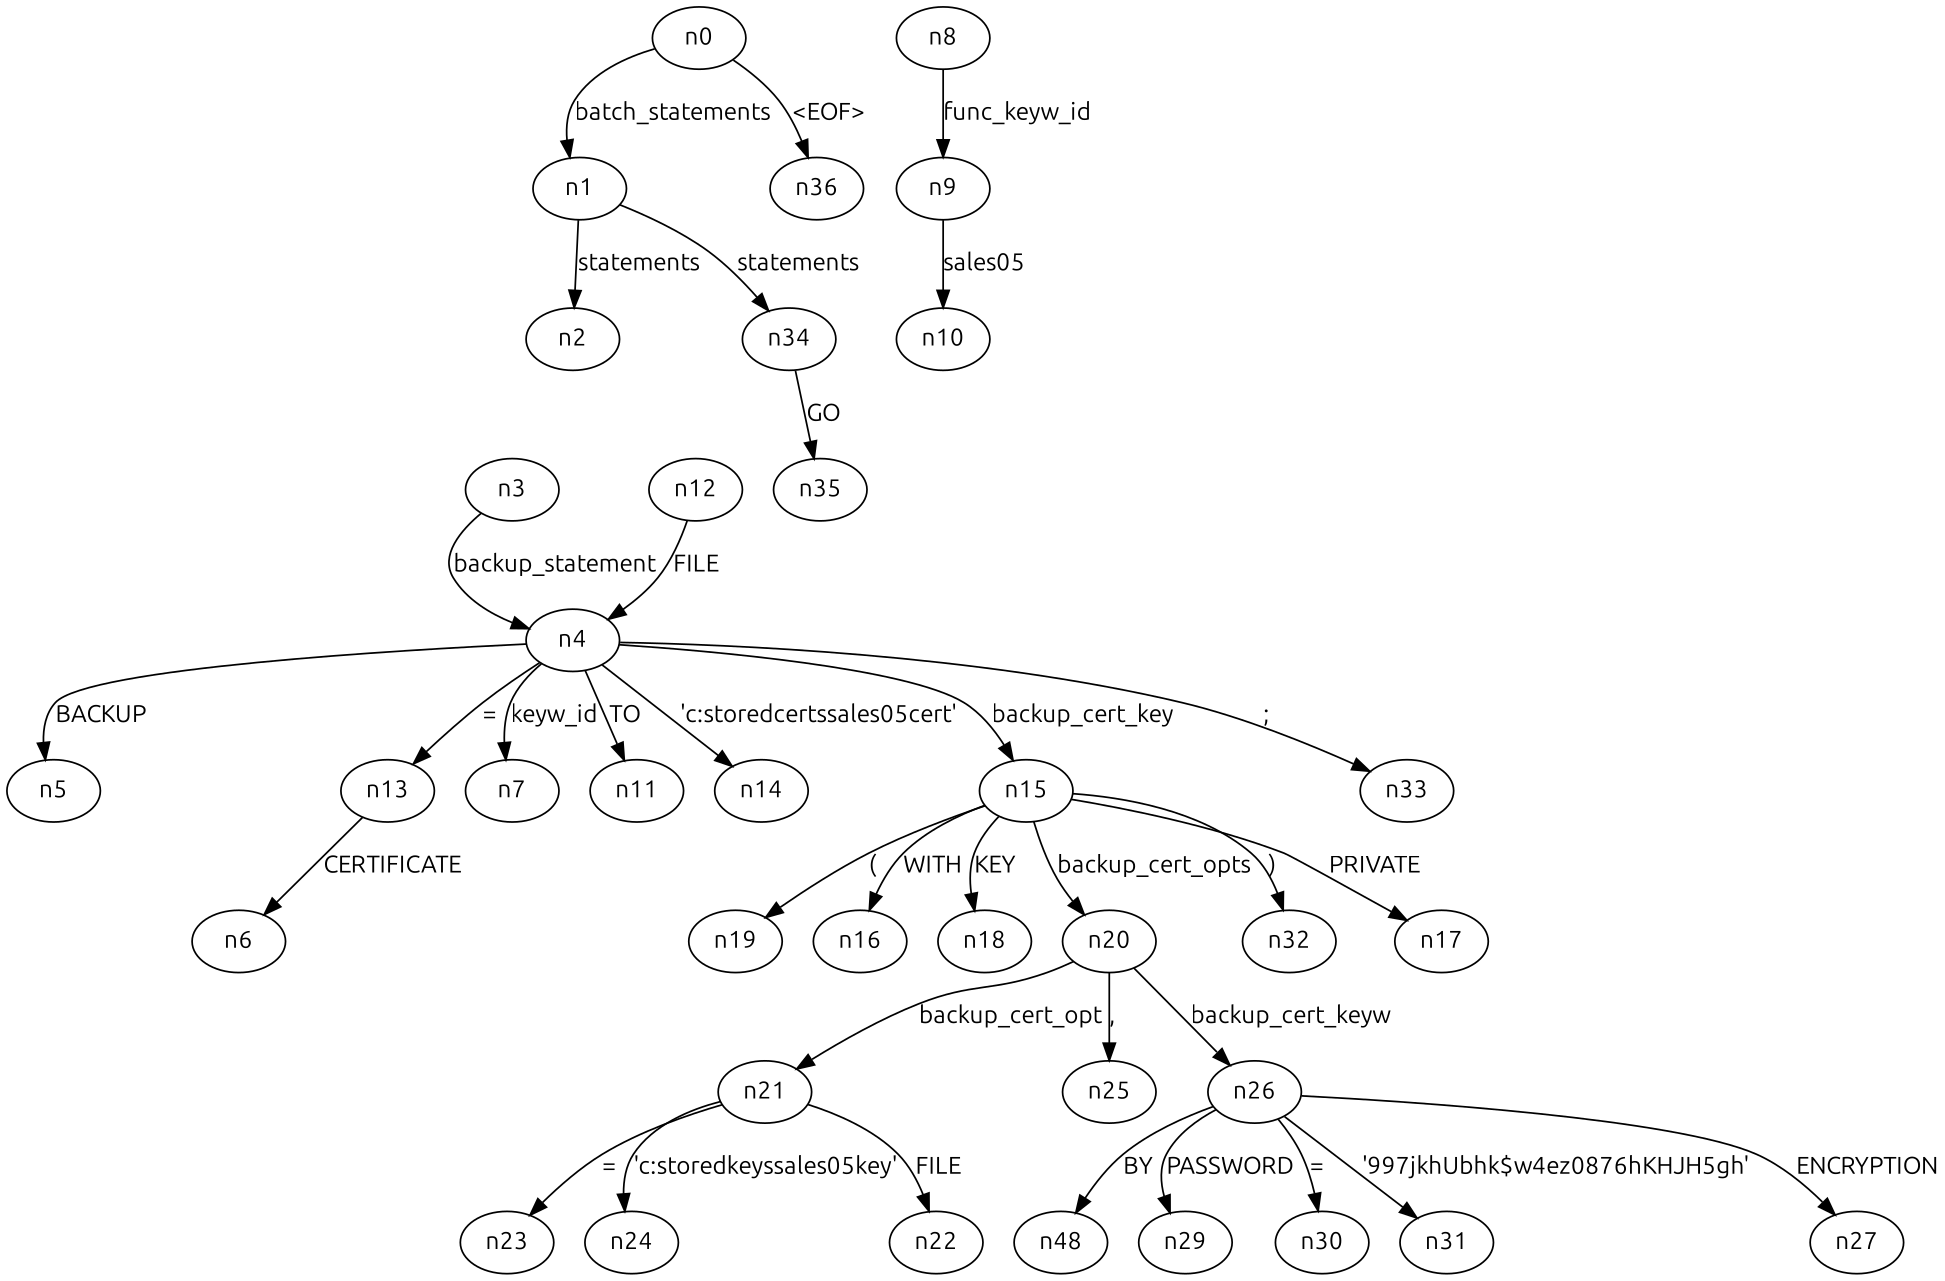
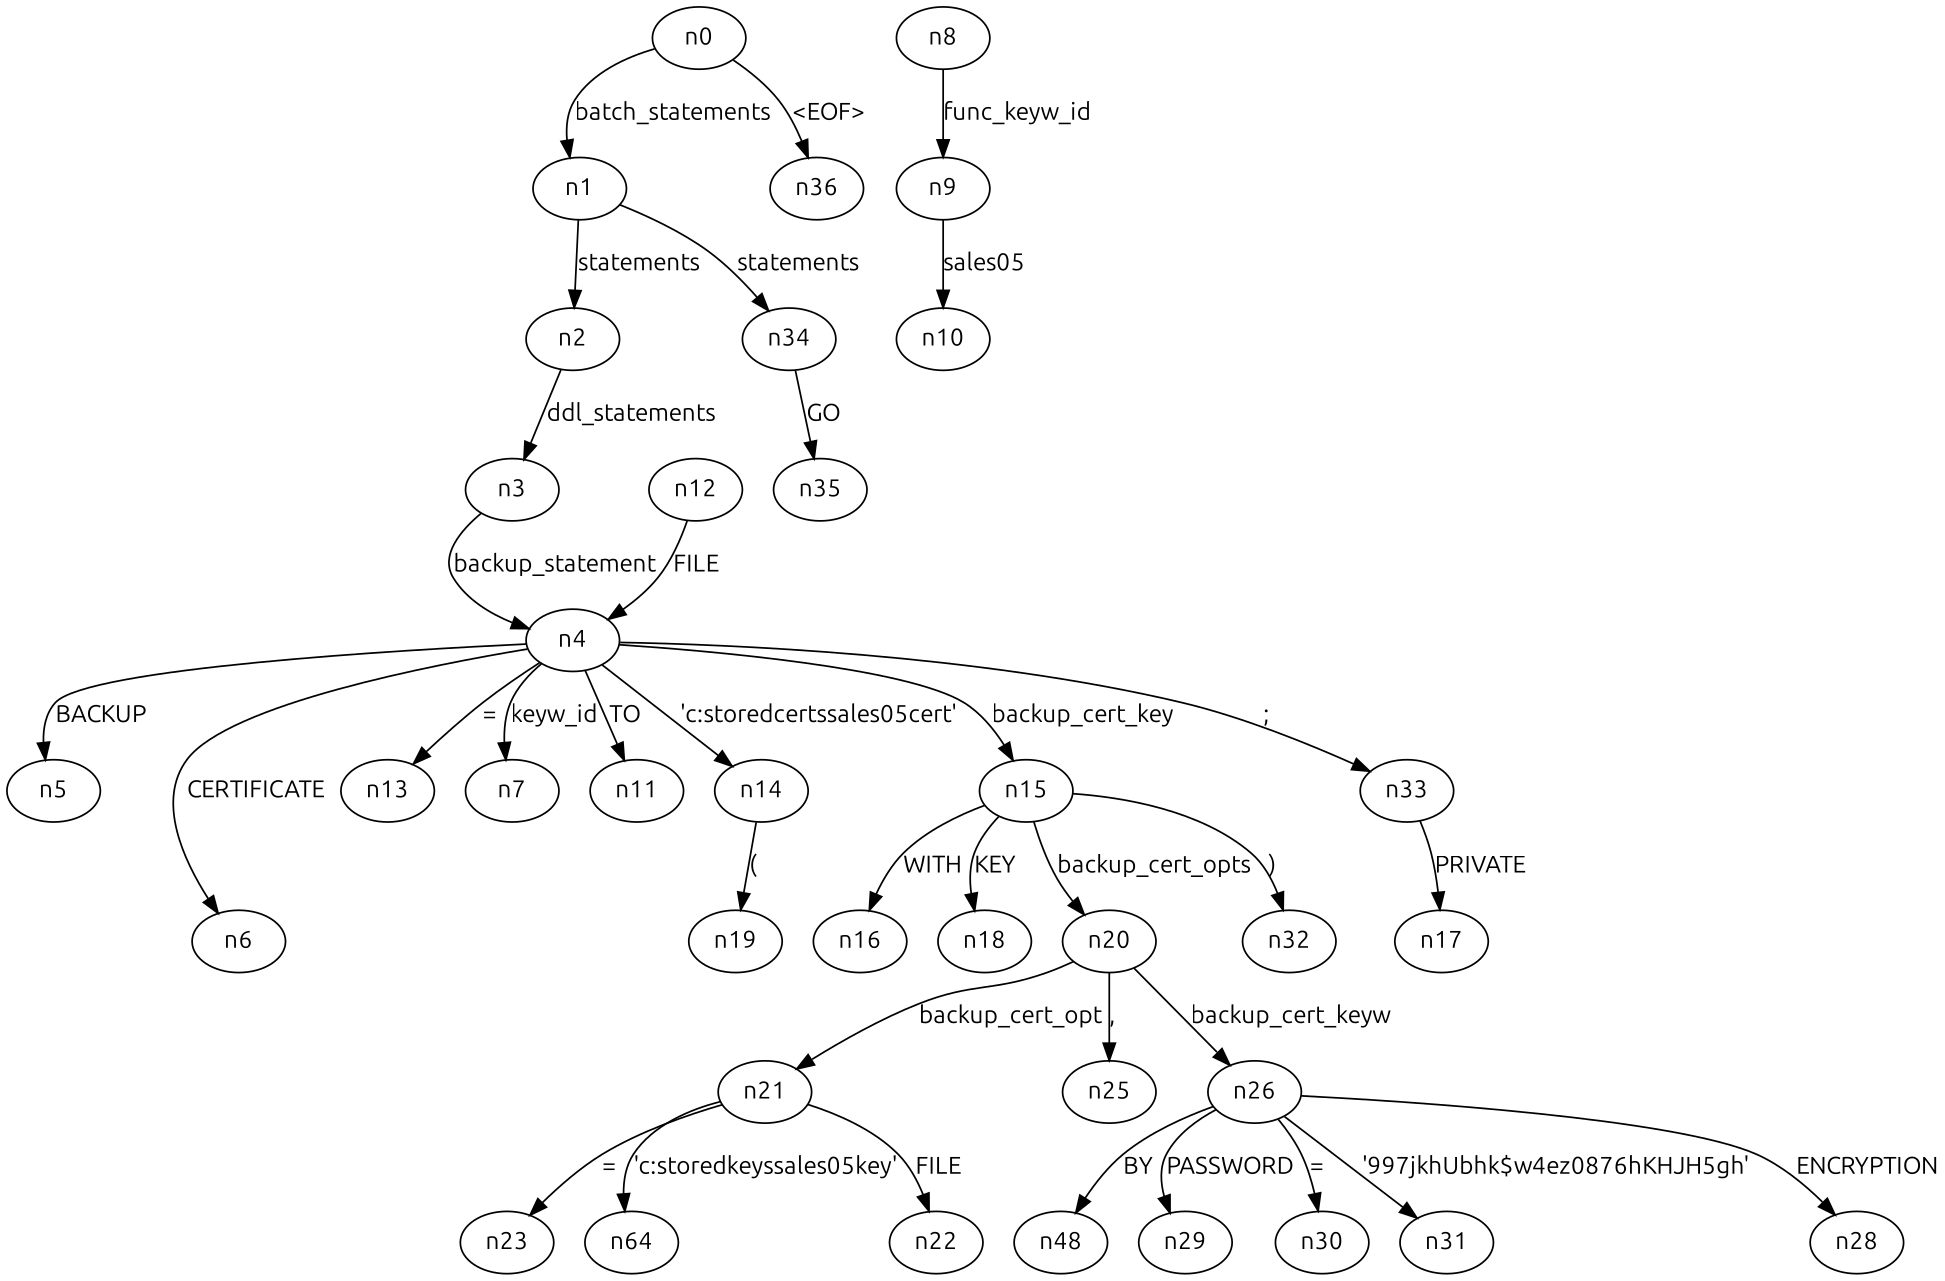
edge "n2" -> "n3": added, label "ddl_statements"
edge "n15" -> "n17": now "n33" -> "n17"
edge "n15" -> "n19": now "n14" -> "n19"
edge "n13" -> "n6": now "n4" -> "n6"
node "n24": label "n24" -> "n64"
node "n27": label "n27" -> "n28"
